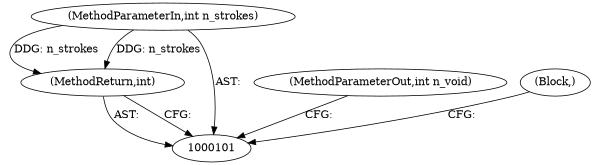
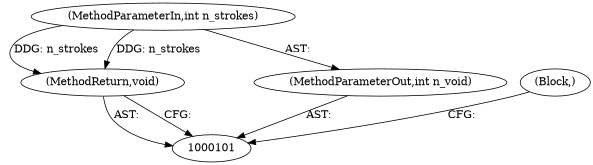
edge "(MethodParameterIn,int n_strokes)" -> "1000101": now "(MethodParameterIn,int n_strokes)" -> "(MethodParameterOut,int n_void)"
node "(MethodReturn,int)": label "(MethodReturn,int)" -> "(MethodReturn,void)"
edge "(MethodParameterOut,int n_void)" -> "1000101": label "CFG: " -> "AST: "
